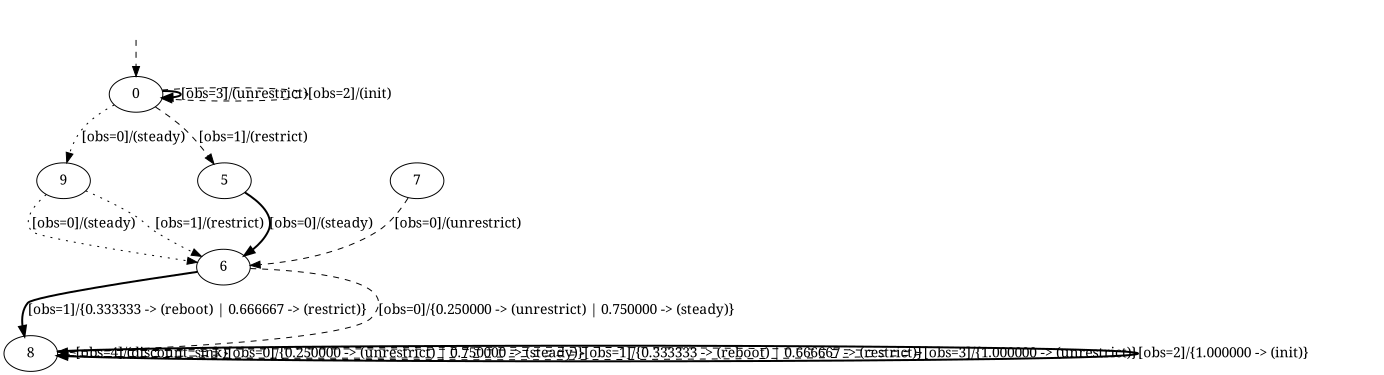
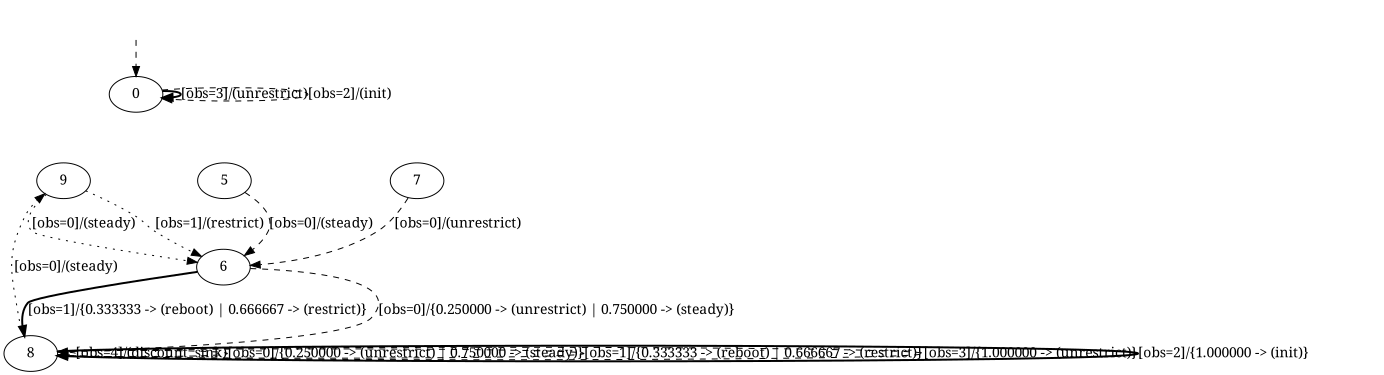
edge "0" -> "9": now "8" -> "9"
edge "0" -> "5": removed, label "[obs=1]/(restrict)"
edge "5" -> "6": style bold -> dashed
